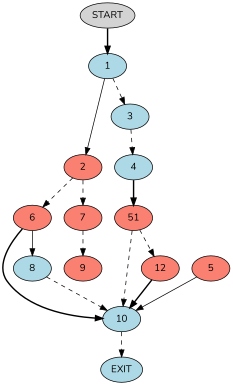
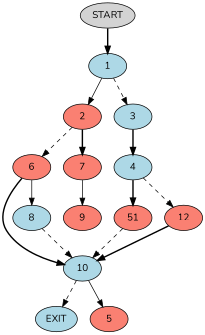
edge "3" -> "4": style dashed -> bold
edge "2" -> "7": style dashed -> bold
edge "7" -> "9": style dashed -> solid
edge "51" -> "12": now "4" -> "12"
edge "5" -> "10": reversed
